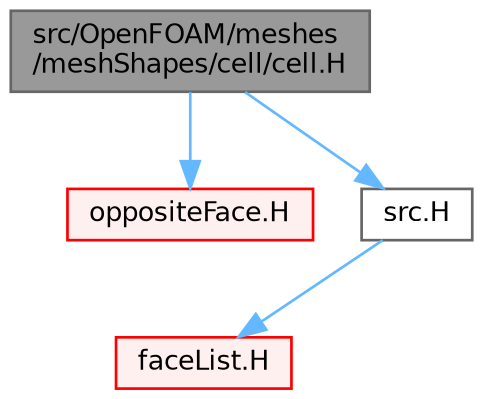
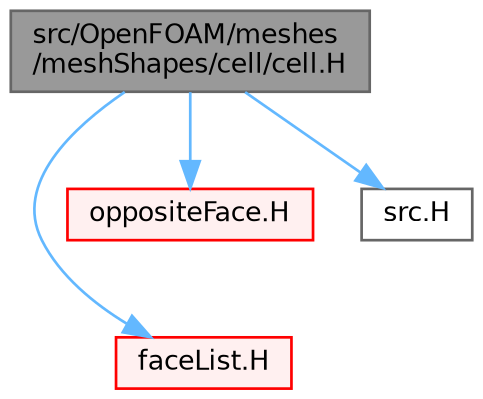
edge "src.H" -> "faceList.H": now "src/OpenFOAM/meshes /meshShapes/cell/cell.H" -> "faceList.H"
